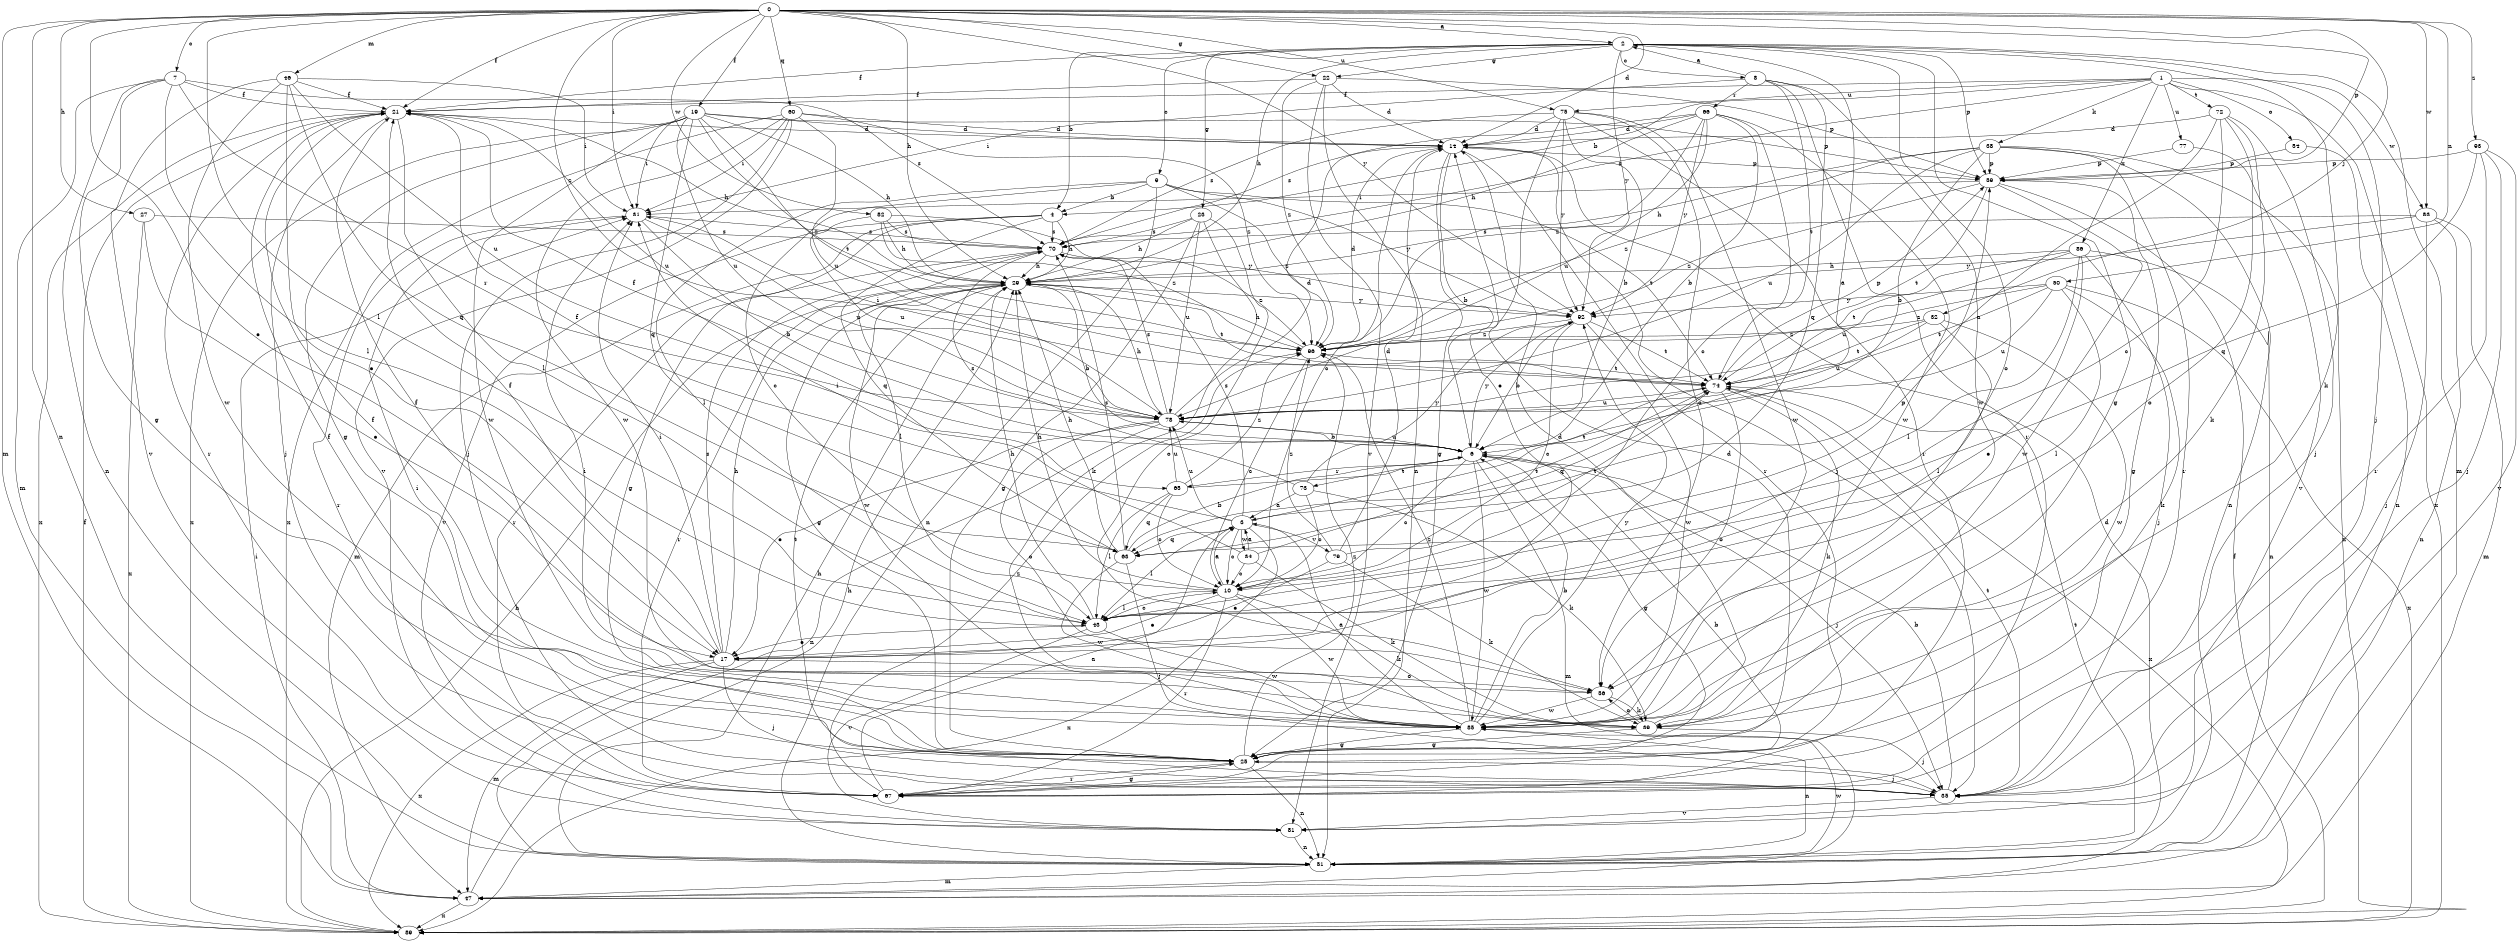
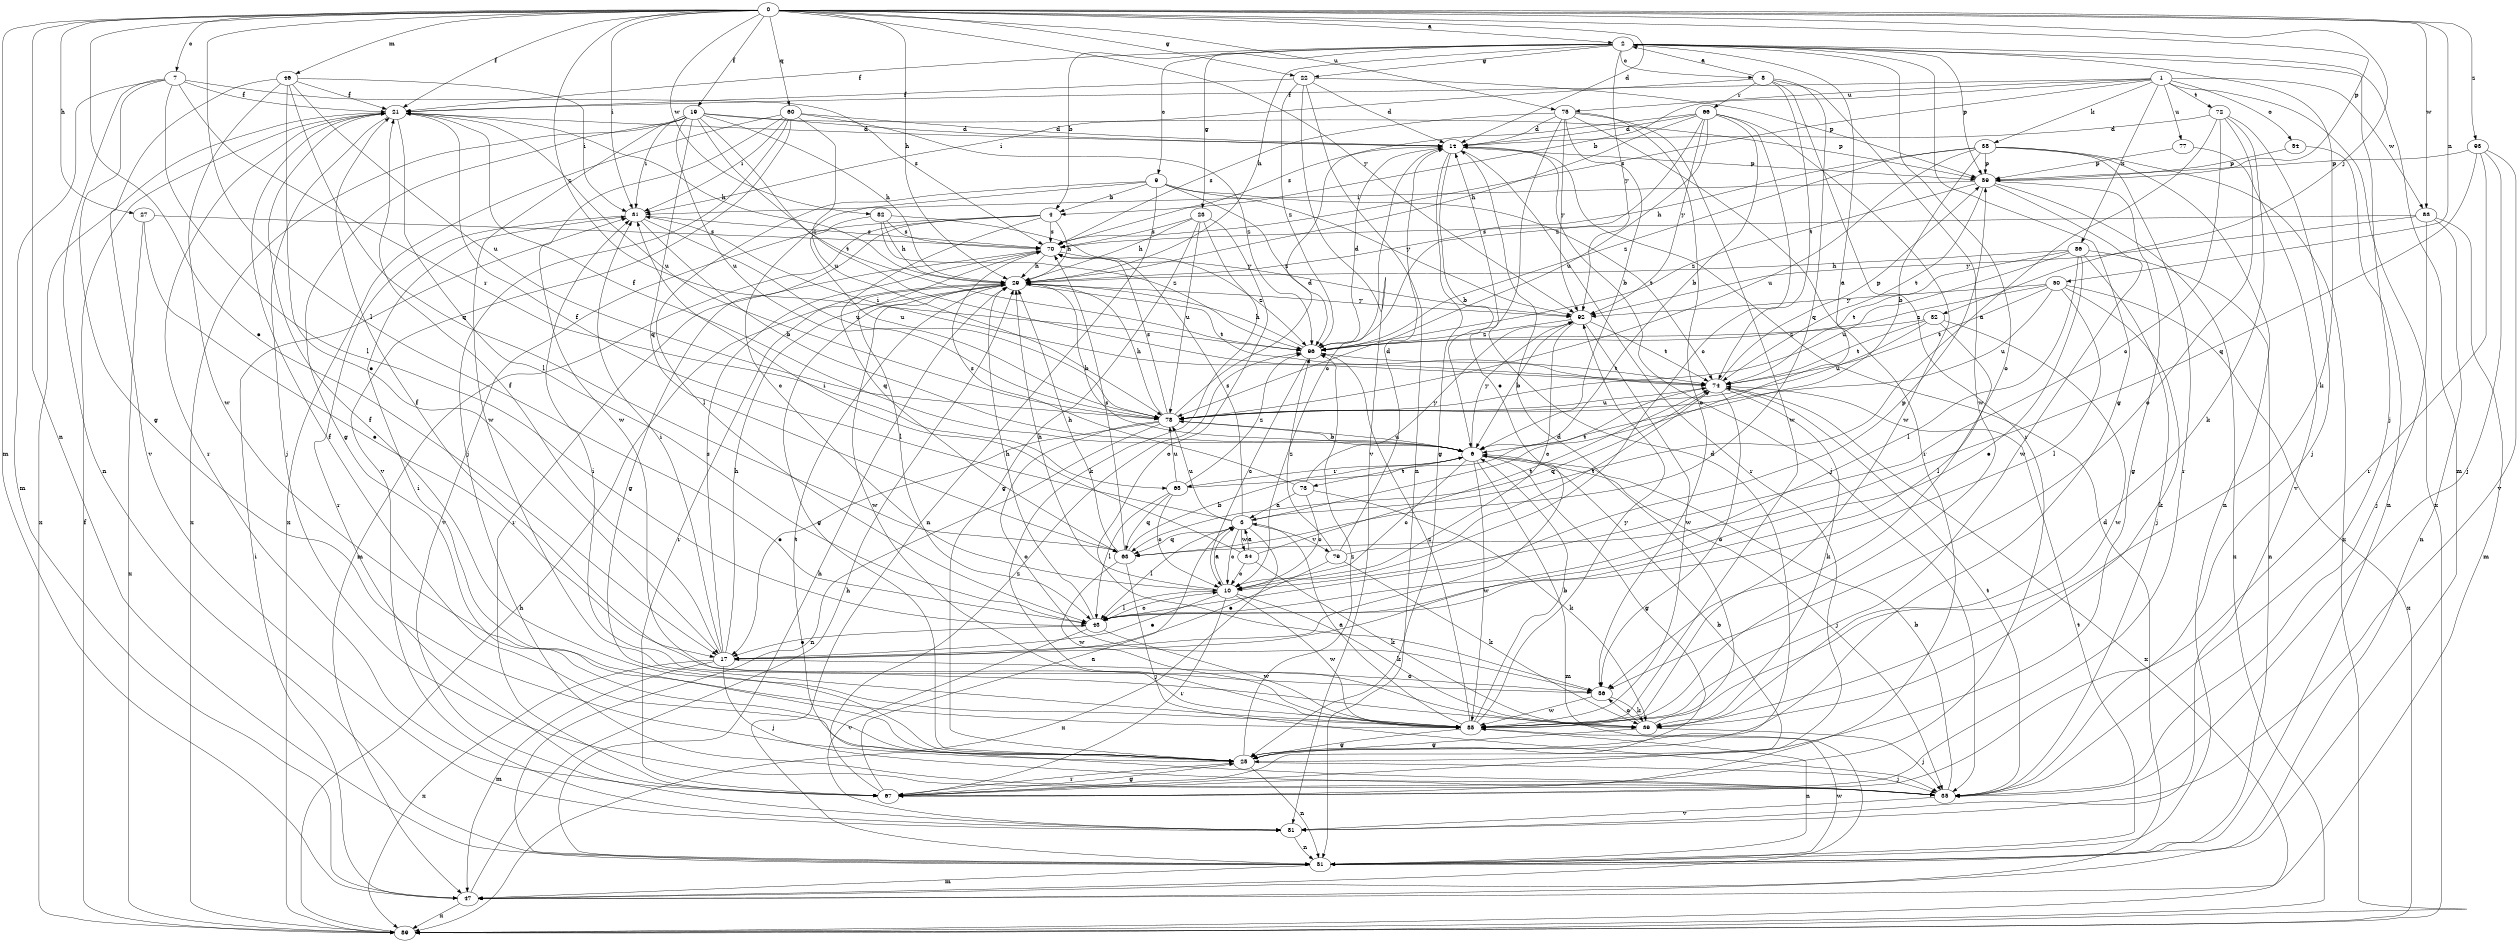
edge "59" -> "89": label "f" -> "x"
